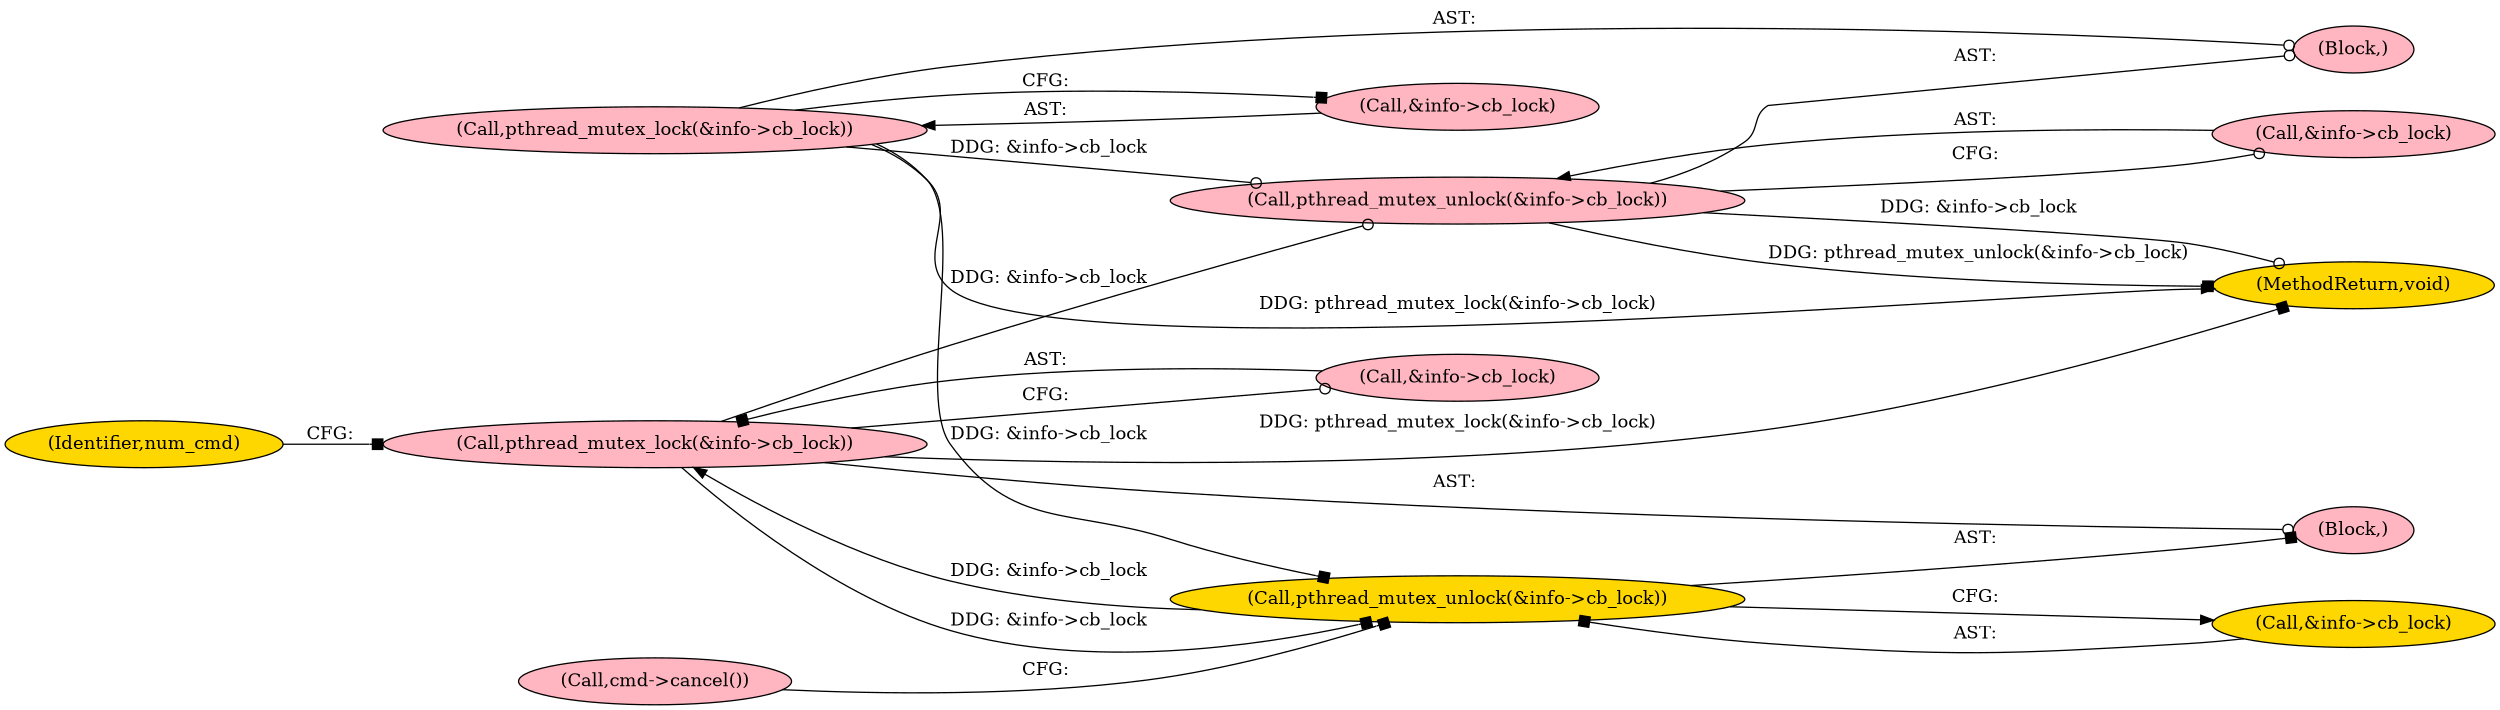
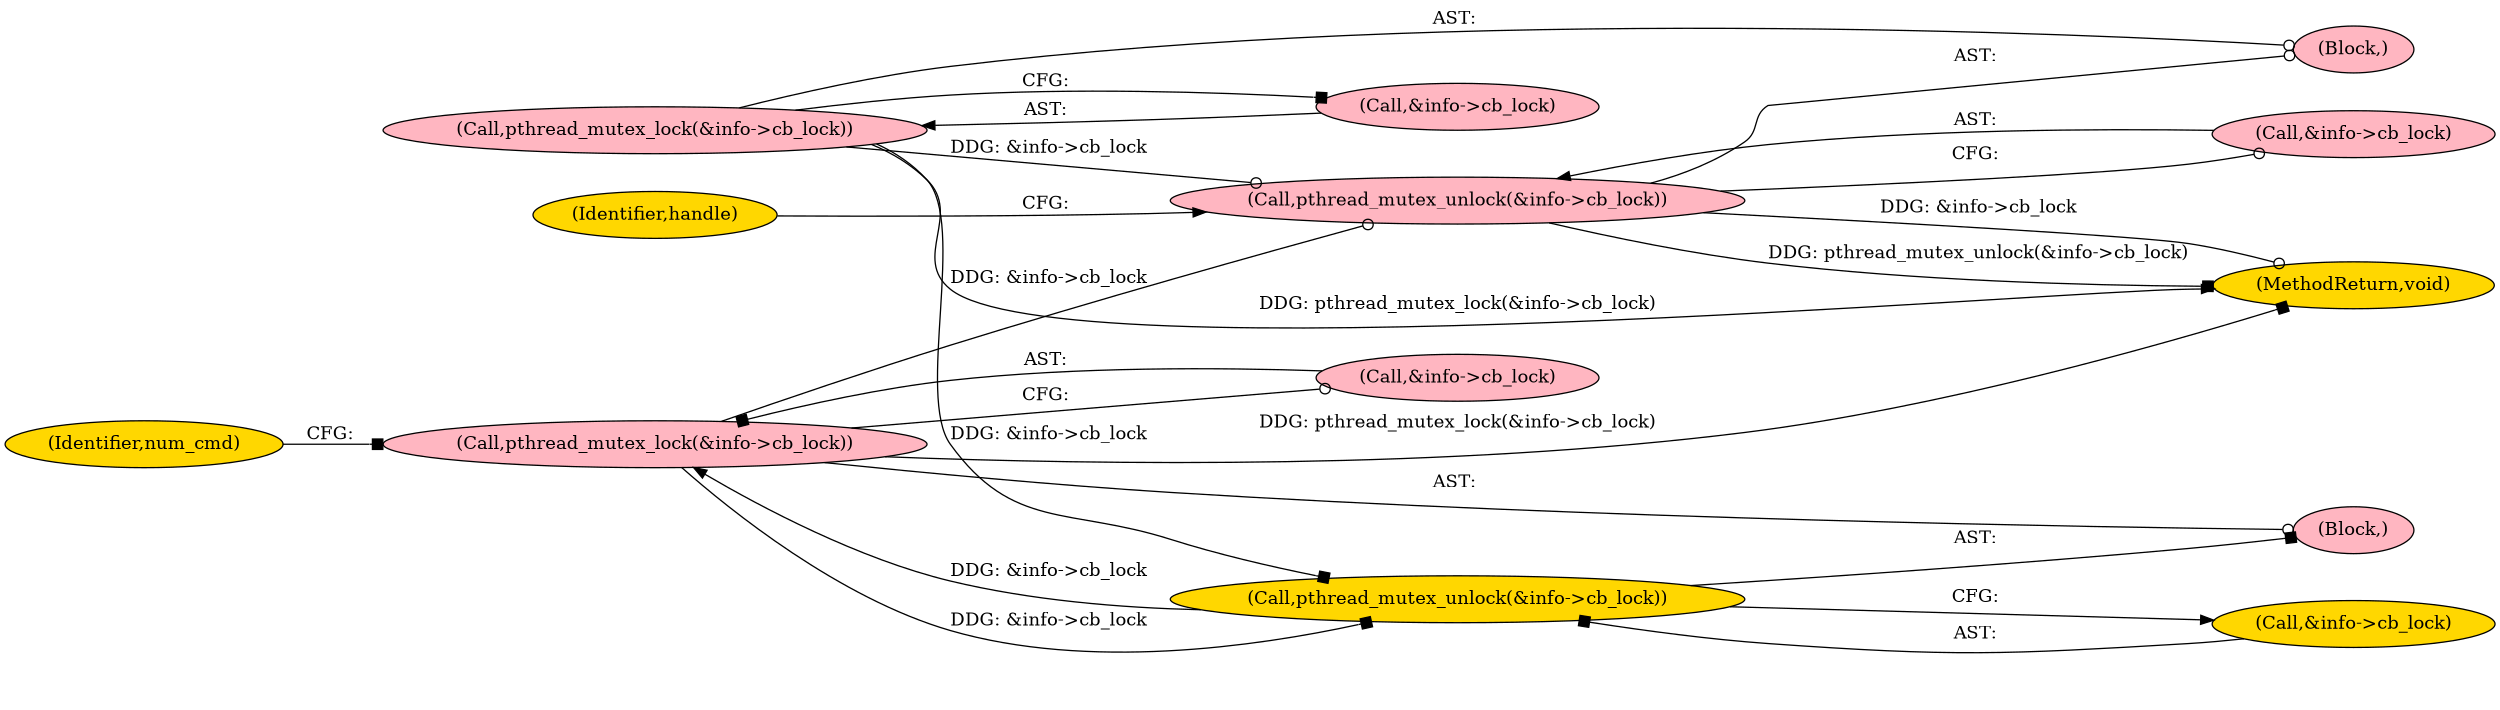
node "(Identifier,handle)": added
node "(Call,cmd->cancel())": removed
